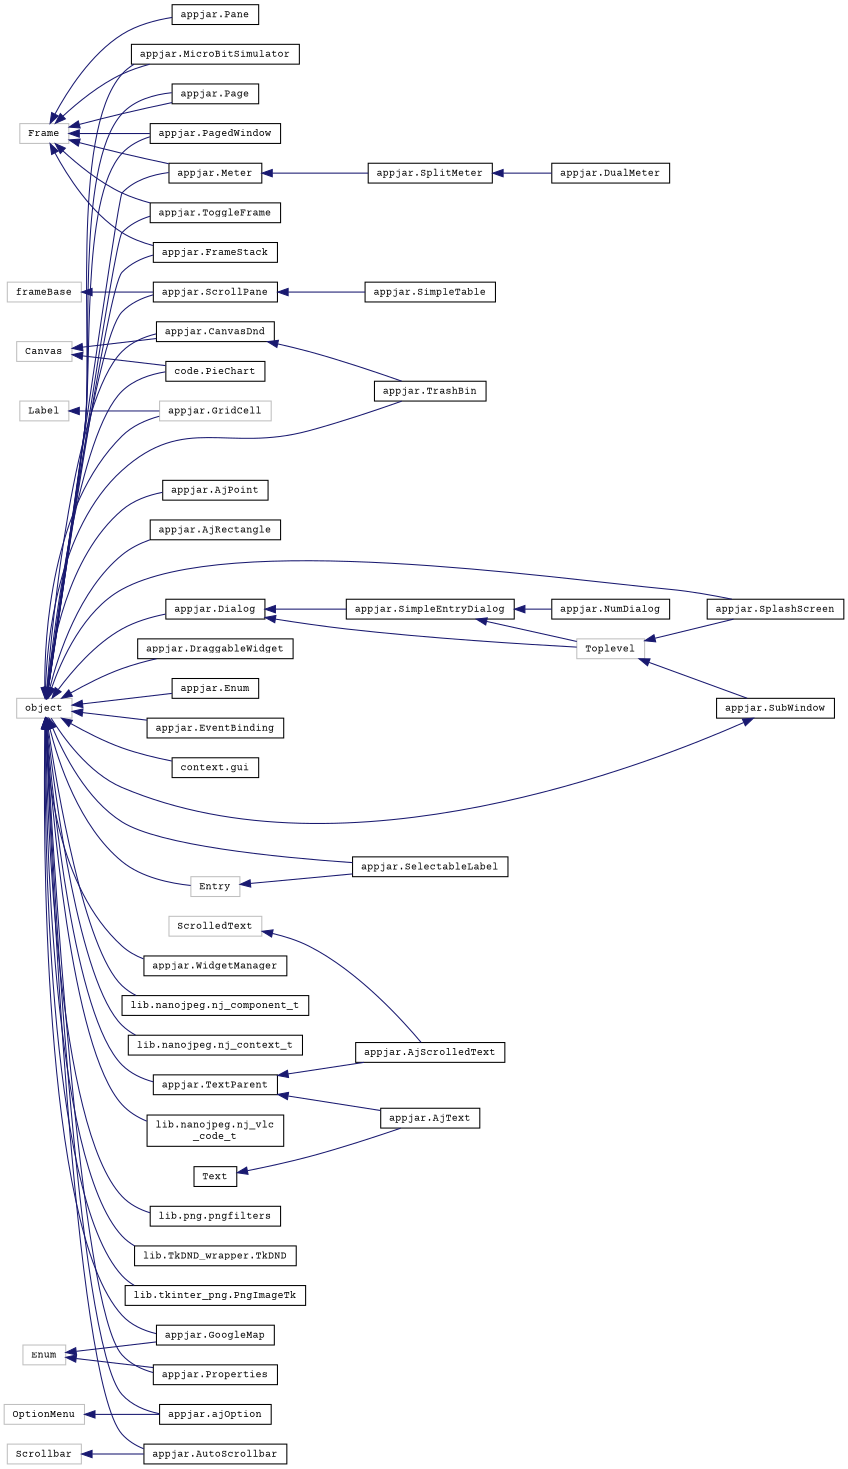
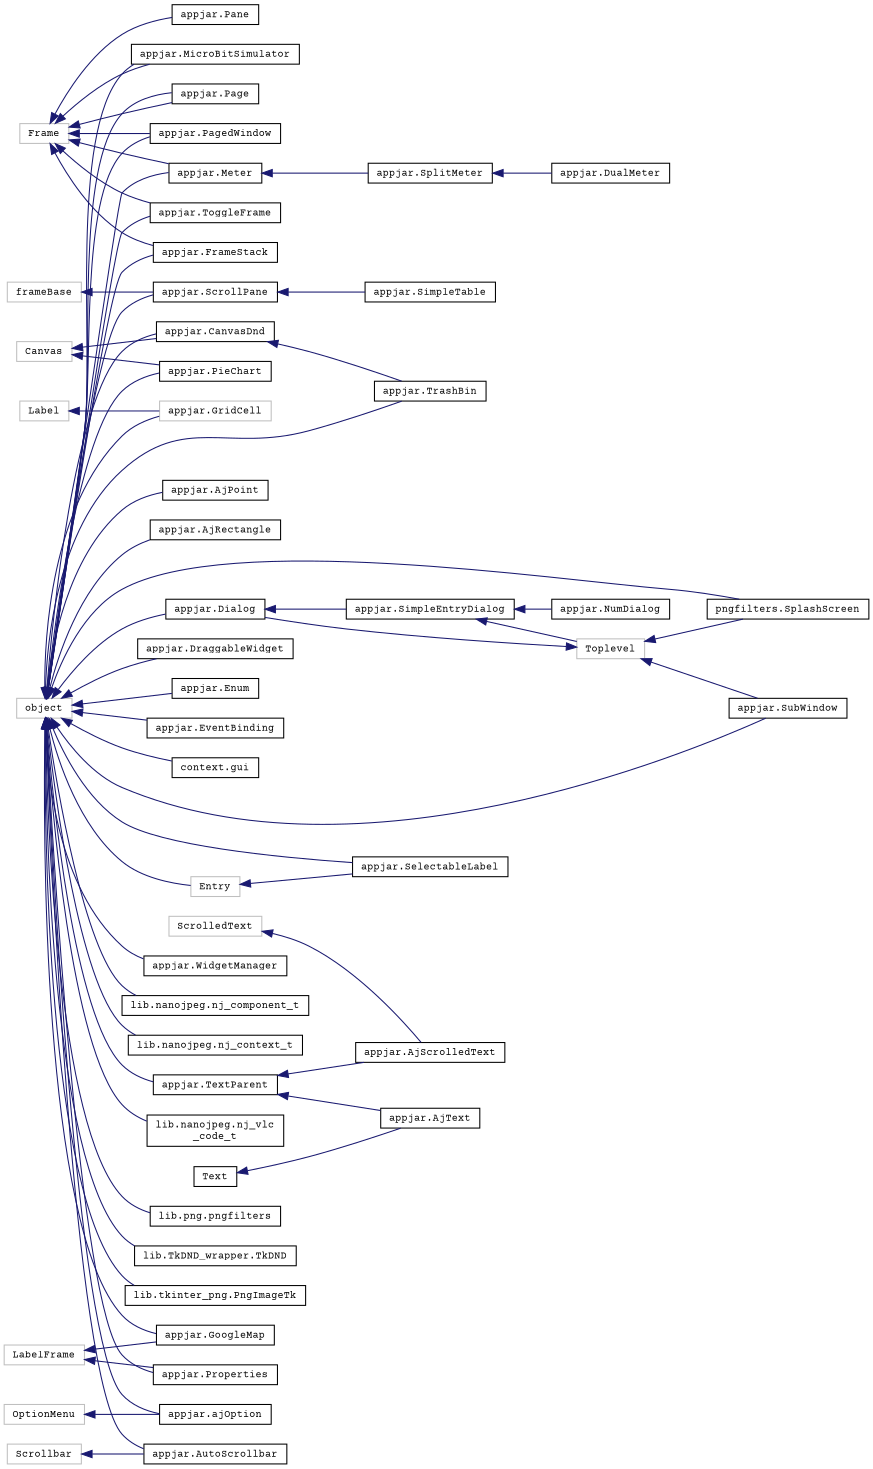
node "code.PieChart": label "code.PieChart" -> "appjar.PieChart"
node "appjar.SplashScreen": label "appjar.SplashScreen" -> "pngfilters.SplashScreen"
edge "Toplevel" -> "appjar.Dialog": reversed
edge "object" -> "appjar.SubWindow": reversed
node "Enum": label "Enum" -> "LabelFrame"
